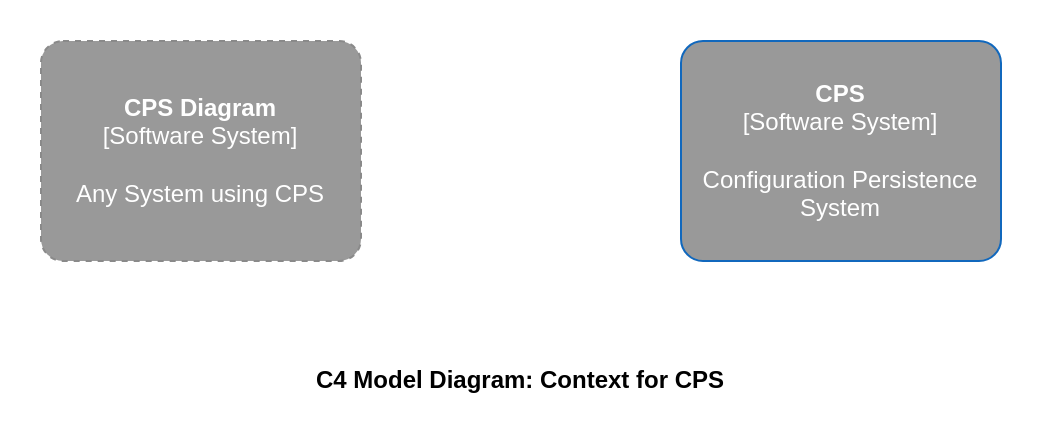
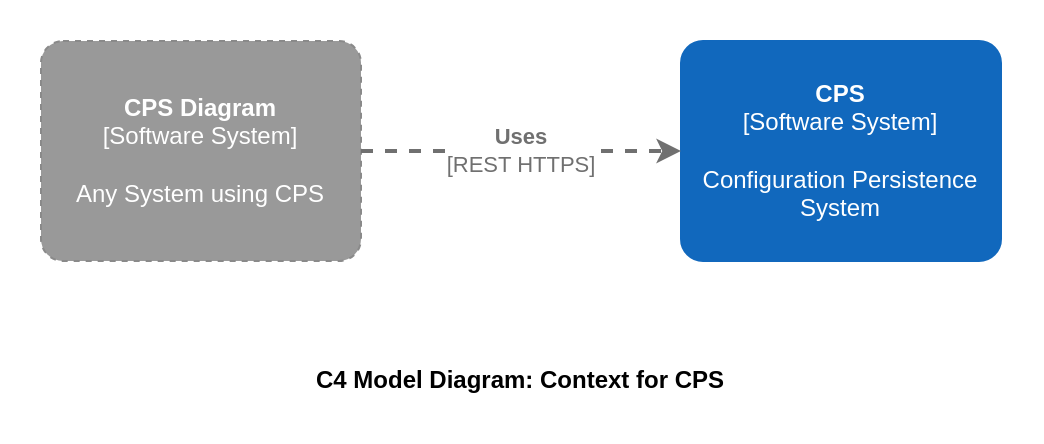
edge "CPS Diagram [Software System] Any System using CPS" -> "CPS [Software System] Configuration Persistence System": added, label "Uses [REST HTTPS]"
node "CPS [Software System] Configuration Persistence System": fillcolor #999999 -> #1168bd
